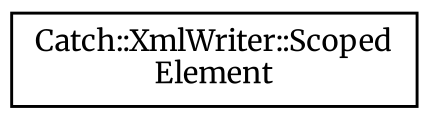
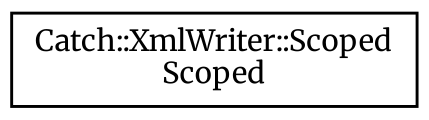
node "Catch::XmlWriter::Scoped Element": label "Catch::XmlWriter::Scoped Element" -> "Catch::XmlWriter::Scoped Scoped"
